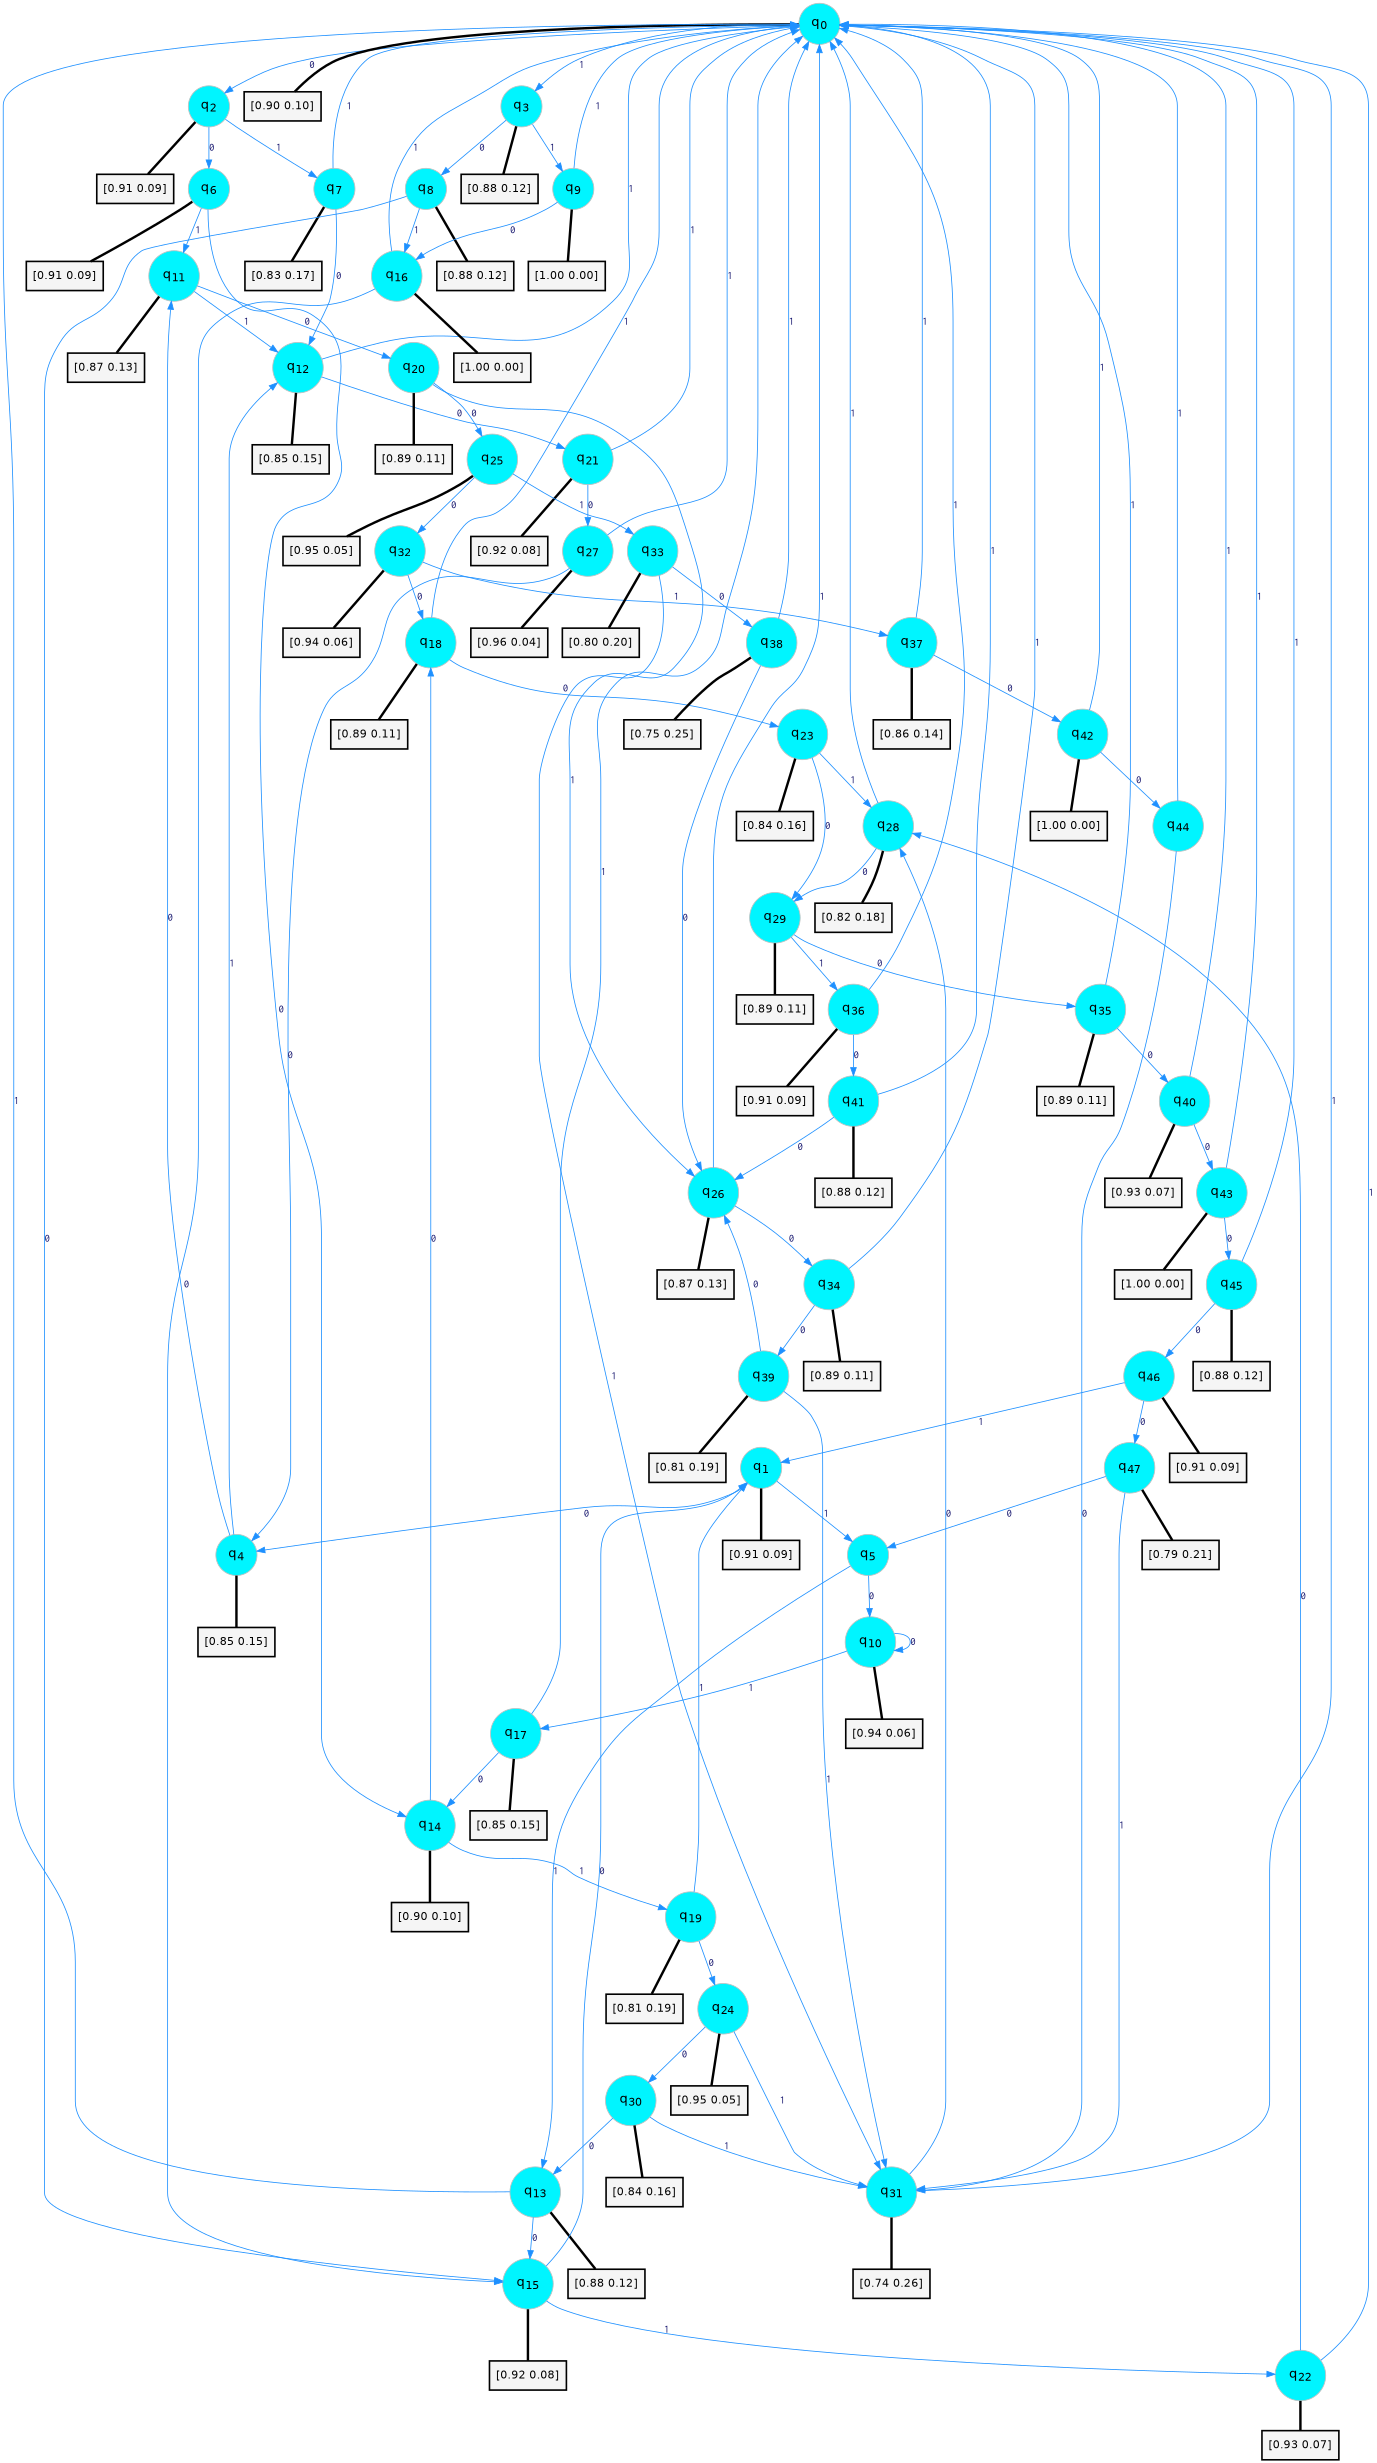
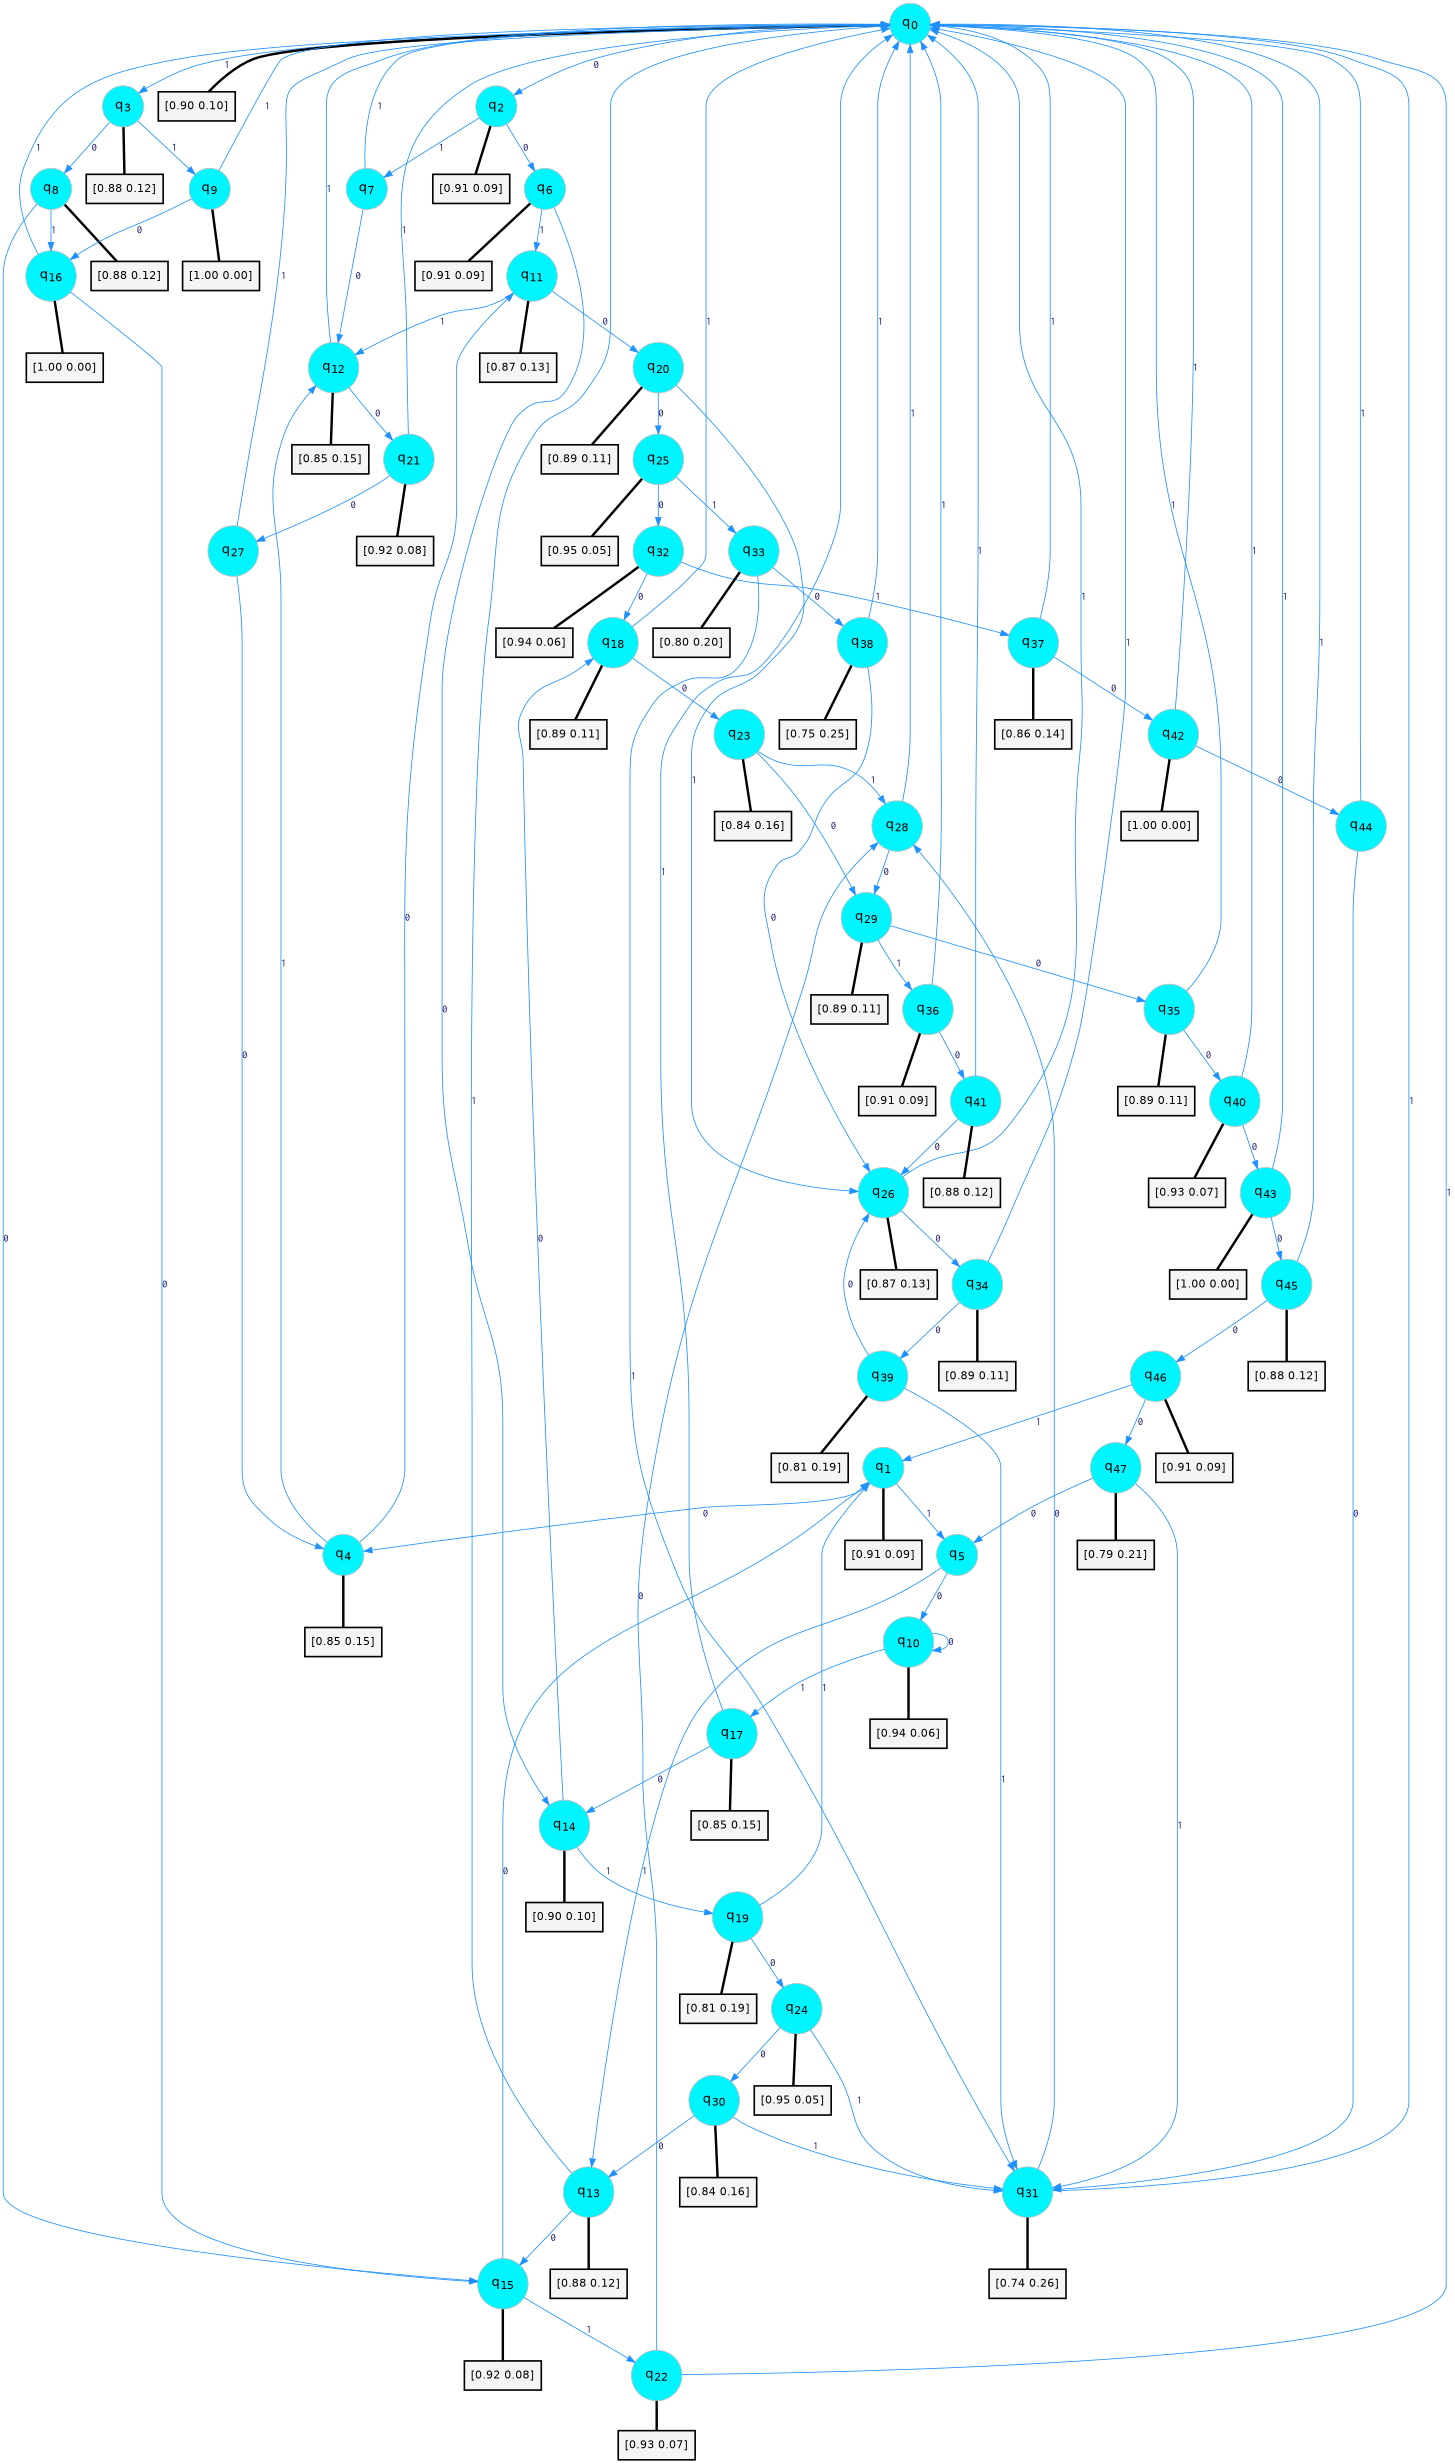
node "[0.83 0.17]": removed
node "[0.96 0.04]": removed
node "[0.82 0.18]": removed
